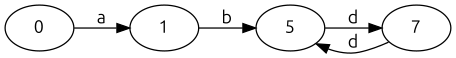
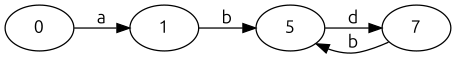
edge "7" -> "5": label "d" -> "b"
